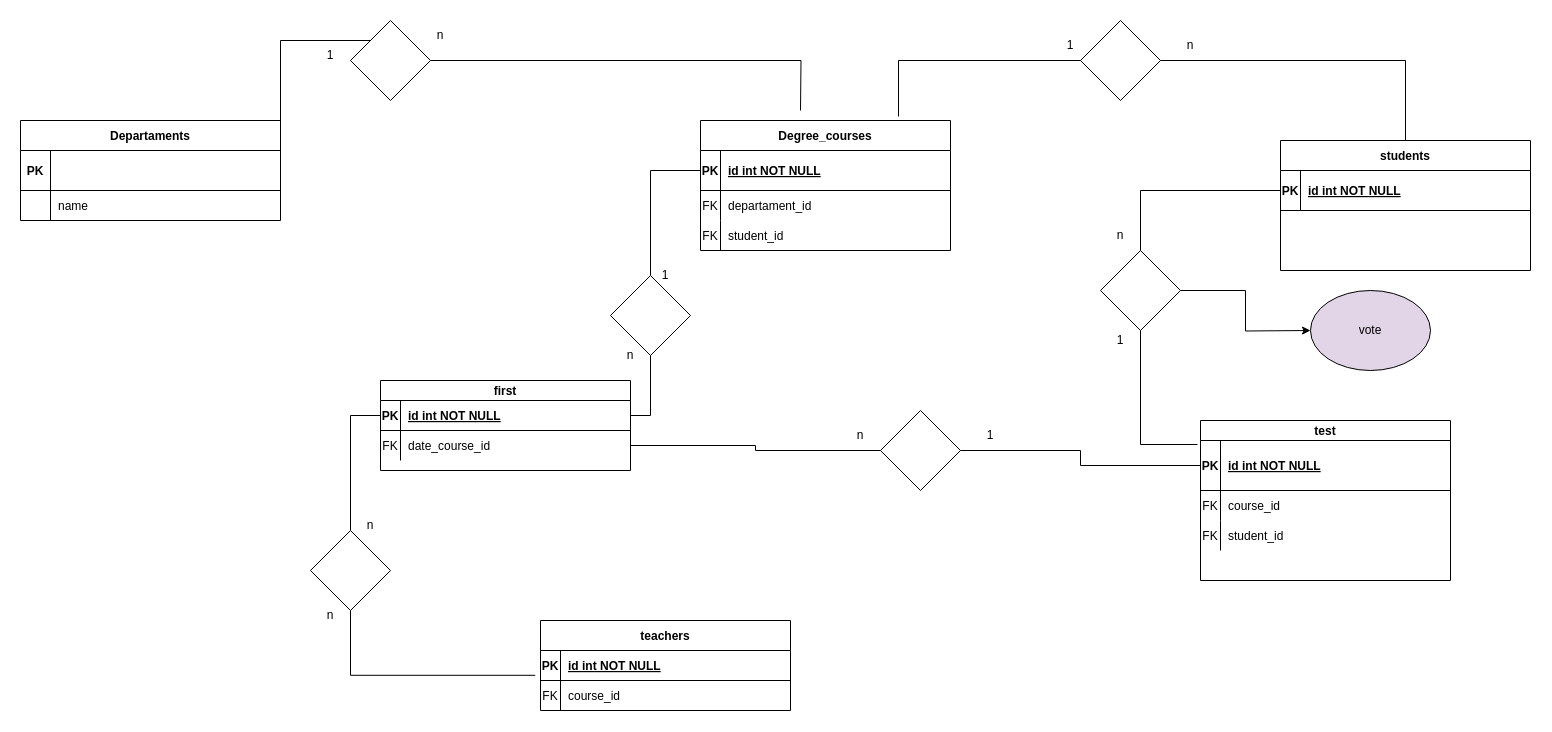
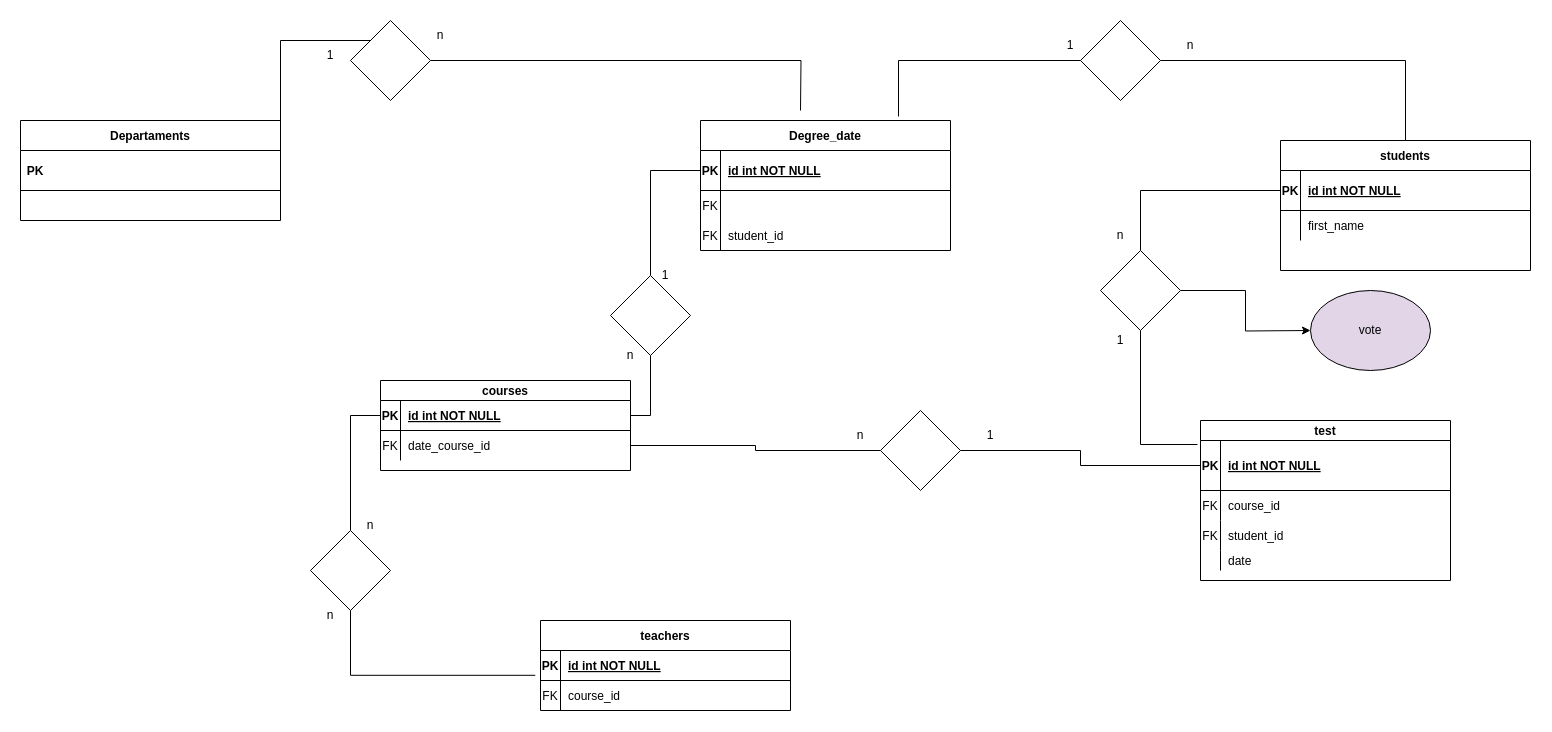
node "Degree_courses": label "Degree_courses" -> "Degree_date"
node "name": removed
node "departament_id": removed
node "first_name": added
node "first": label "first" -> "courses"
node "date": added
